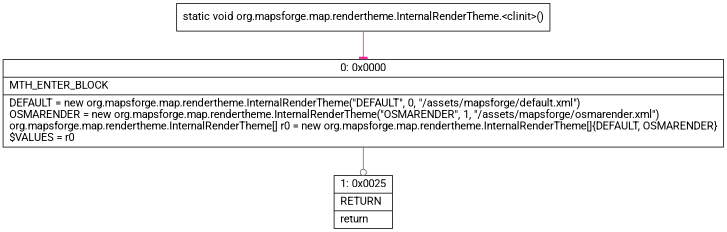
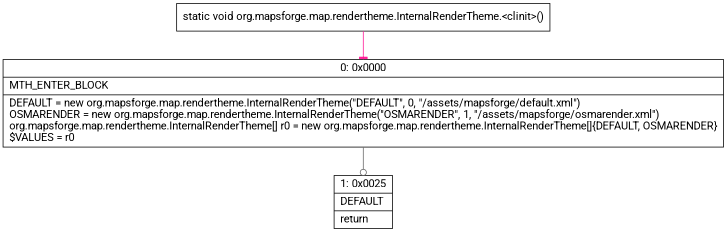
node "1: 0x0025": text "RETURN" -> "DEFAULT"
